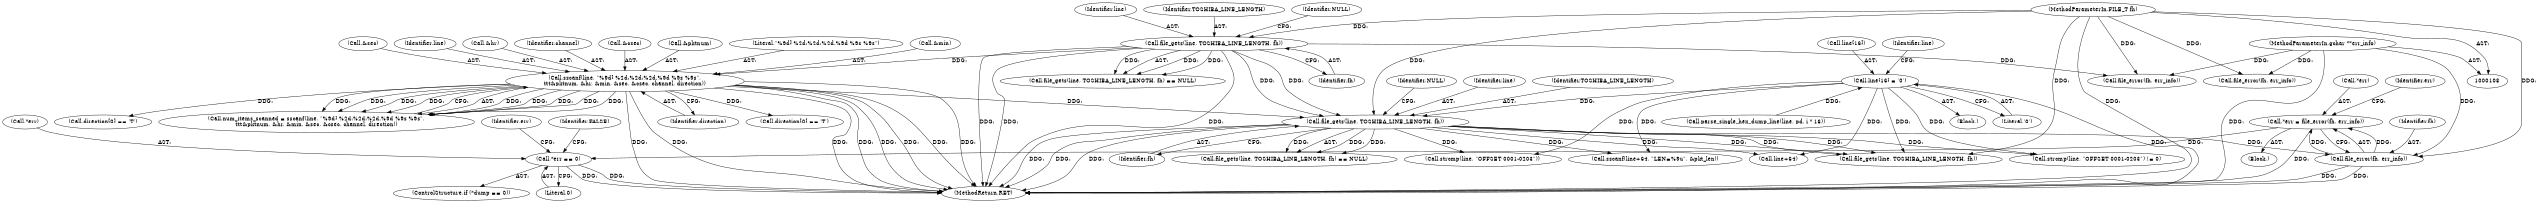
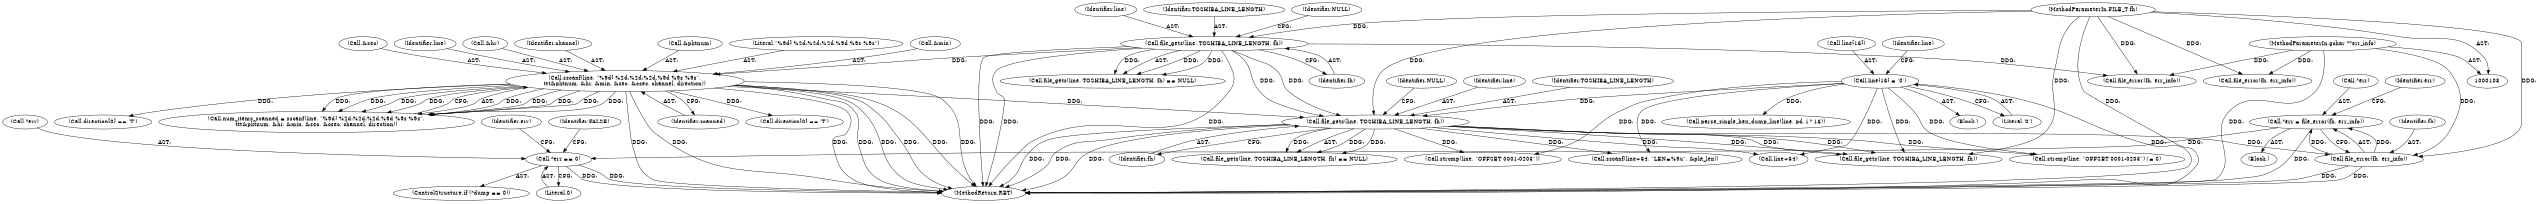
node "(Call,&csec)": removed
edge "(Call,parse_single_hex_dump_line(line, pd, i * 16))" -> "(Call,line[16] = '0')": reversed
node "(Identifier,direction)": label "(Identifier,direction)" -> "(Identifier,scanned)"
